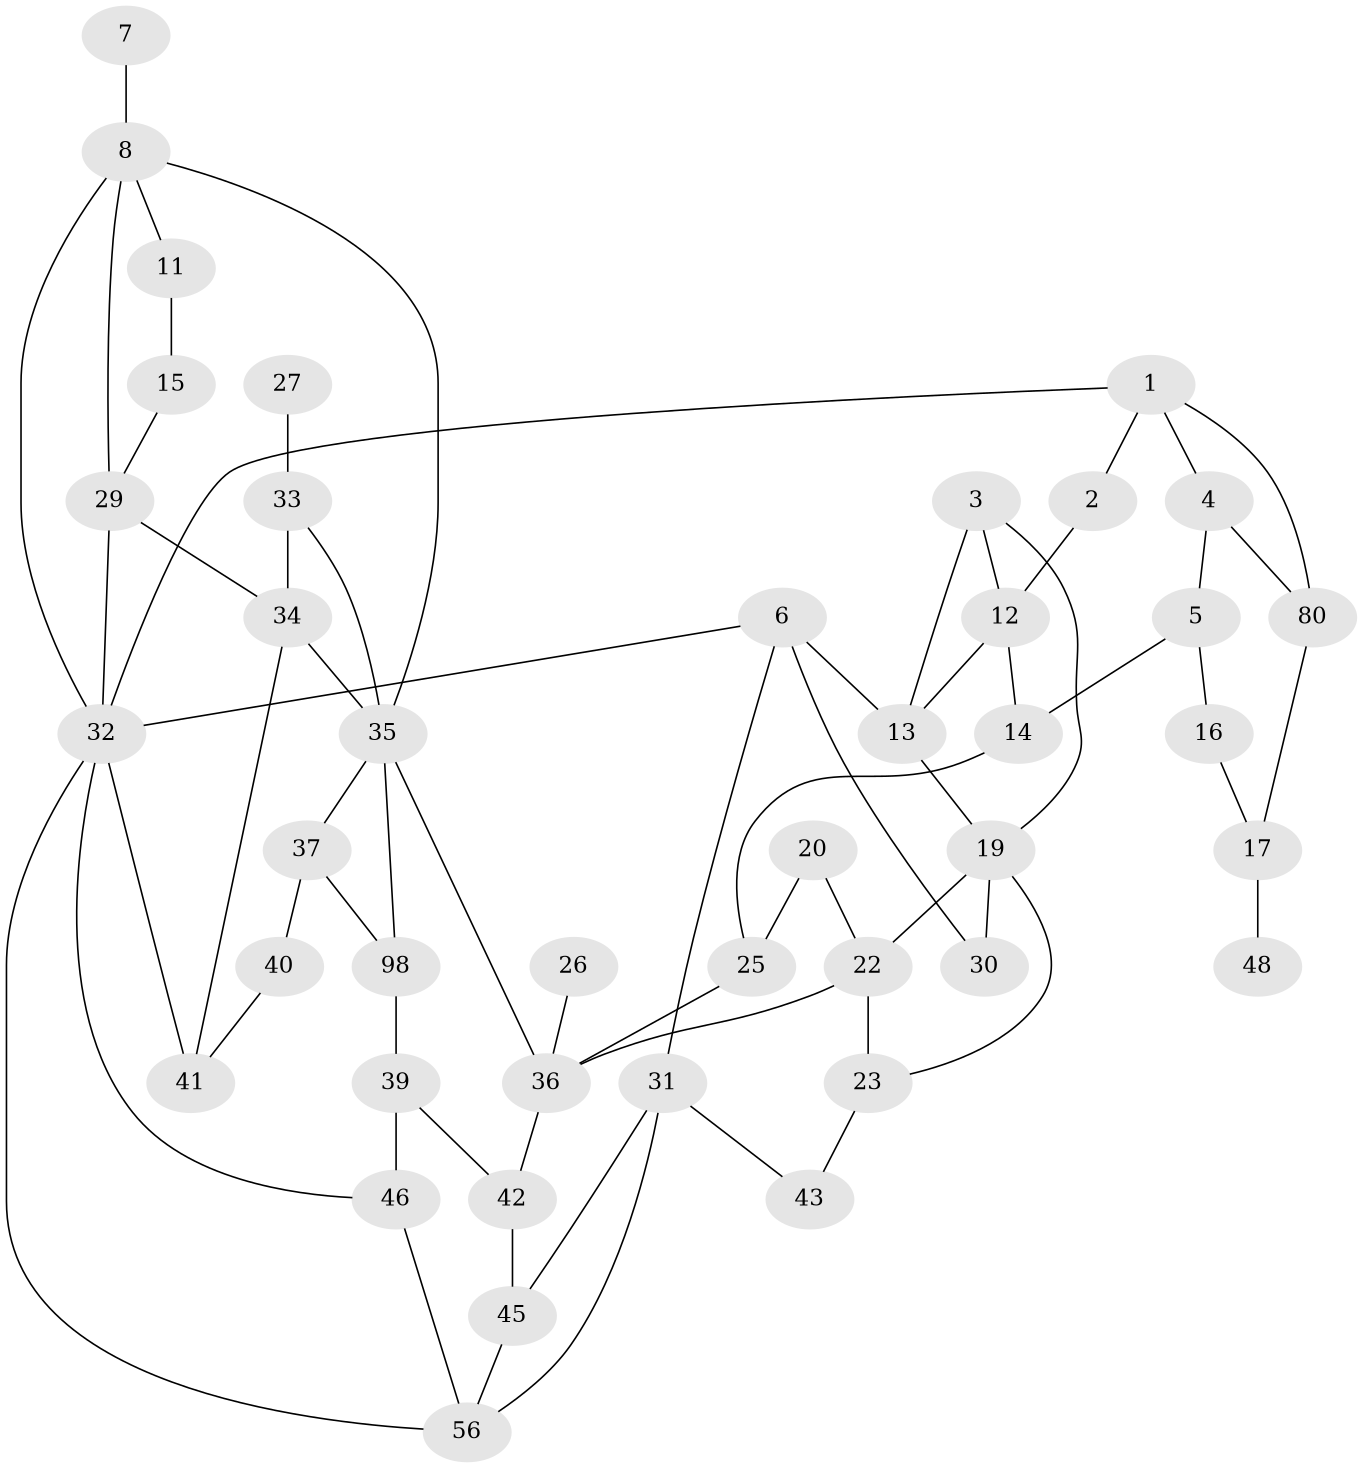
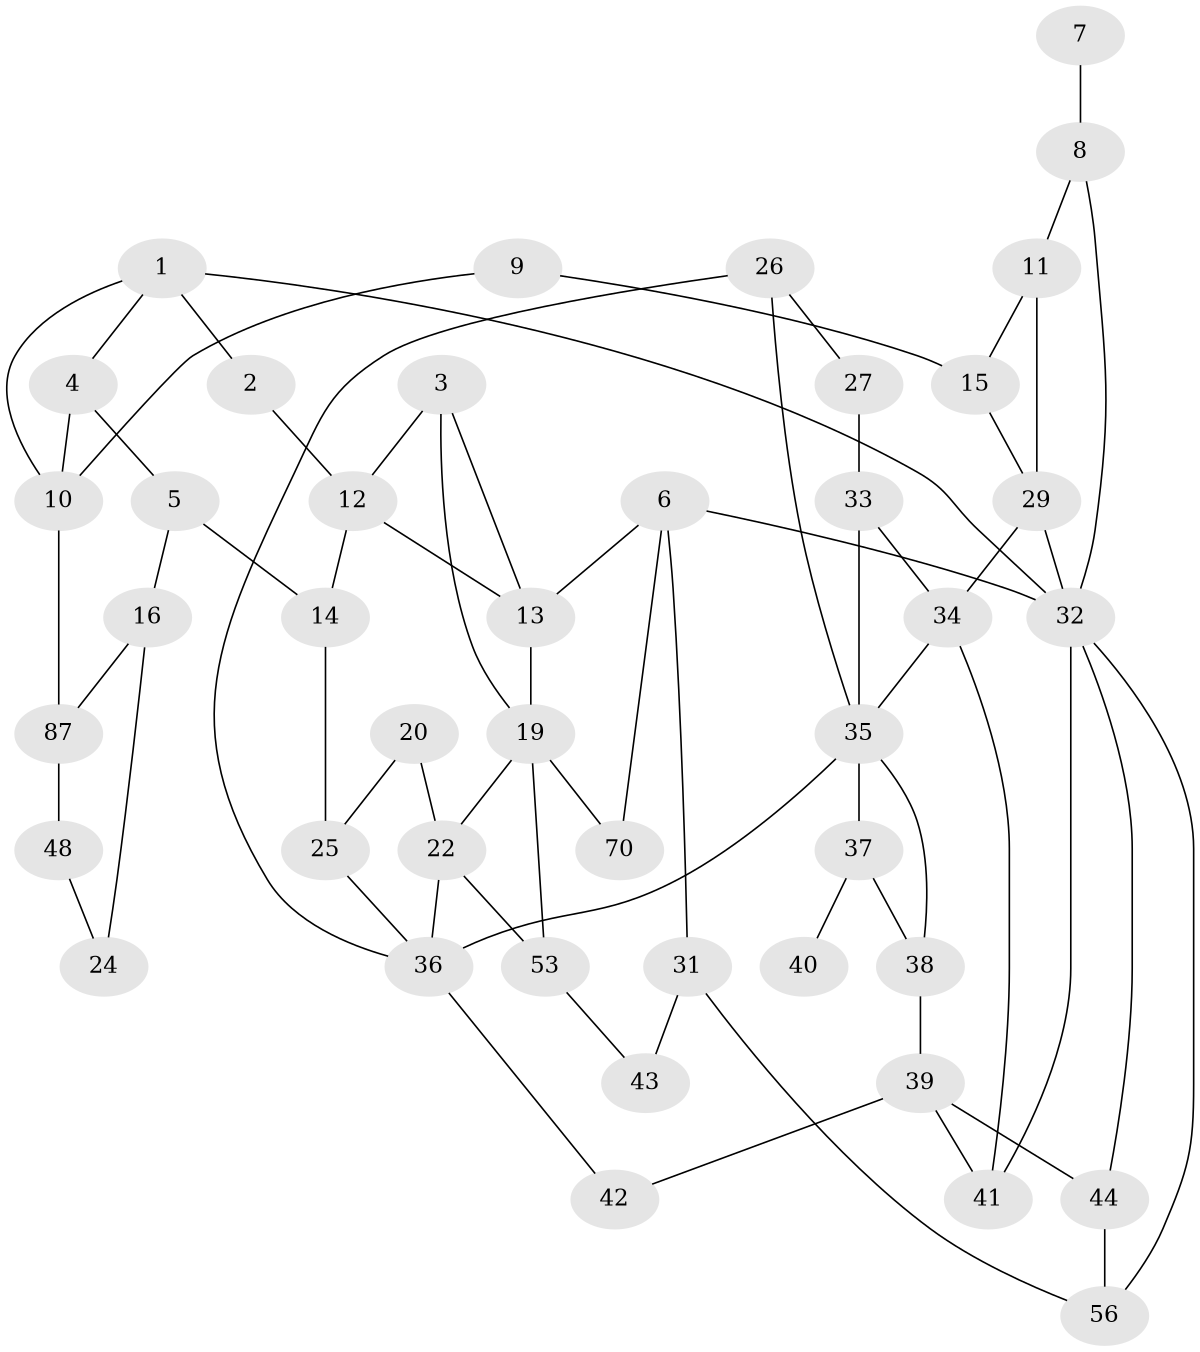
node "9": added
edge "8" -- "29": now "11" -- "29"
edge "26" -- "27": added
edge "8" -- "35": now "26" -- "35"
node "80": label "80" -> "10"
node "17": label "17" -> "87"
node "24": added
node "98": label "98" -> "38"
node "30": label "30" -> "70"
edge "40" -- "41": now "39" -- "41"
node "23": label "23" -> "53"
node "46": label "46" -> "44"
node "45": removed
